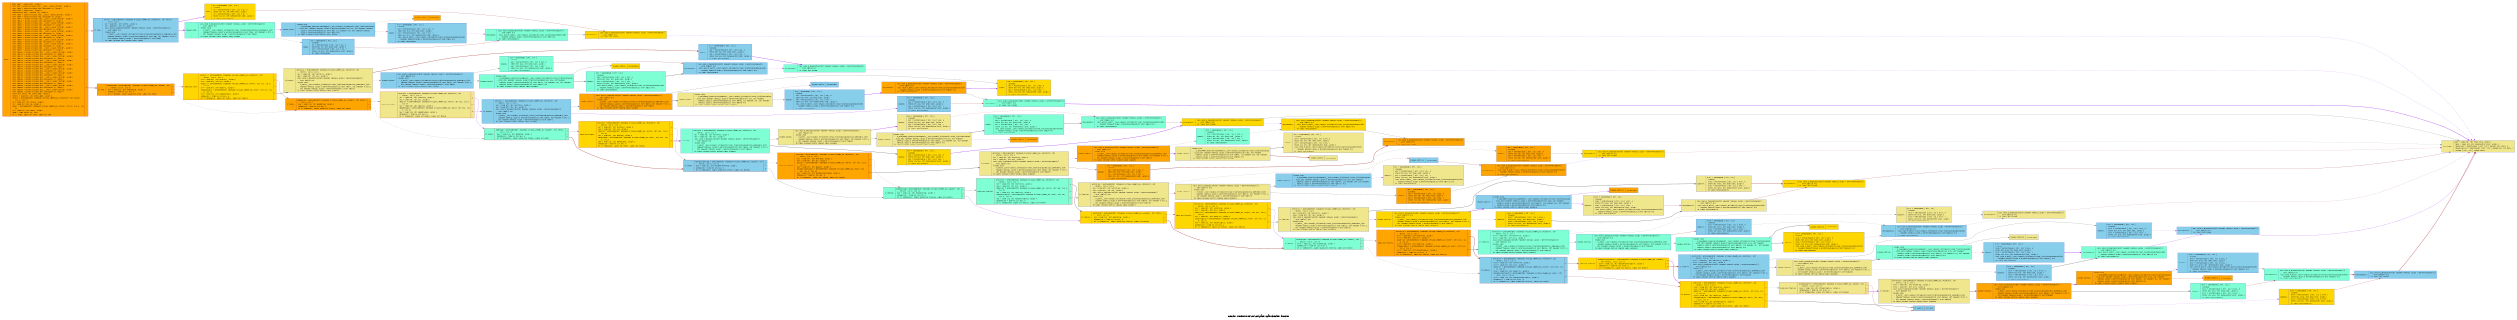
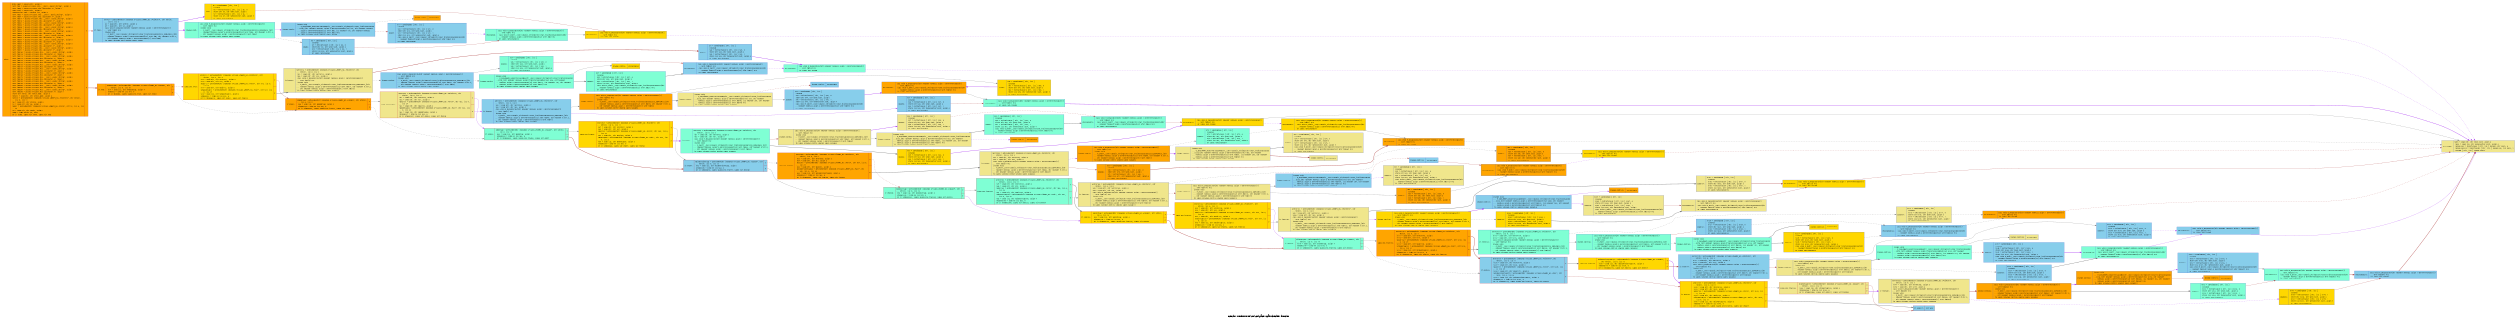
edge "ehcleanup51:" -> "lpad46:": reversed
node "ehcleanup168:": fillcolor khaki -> orange
